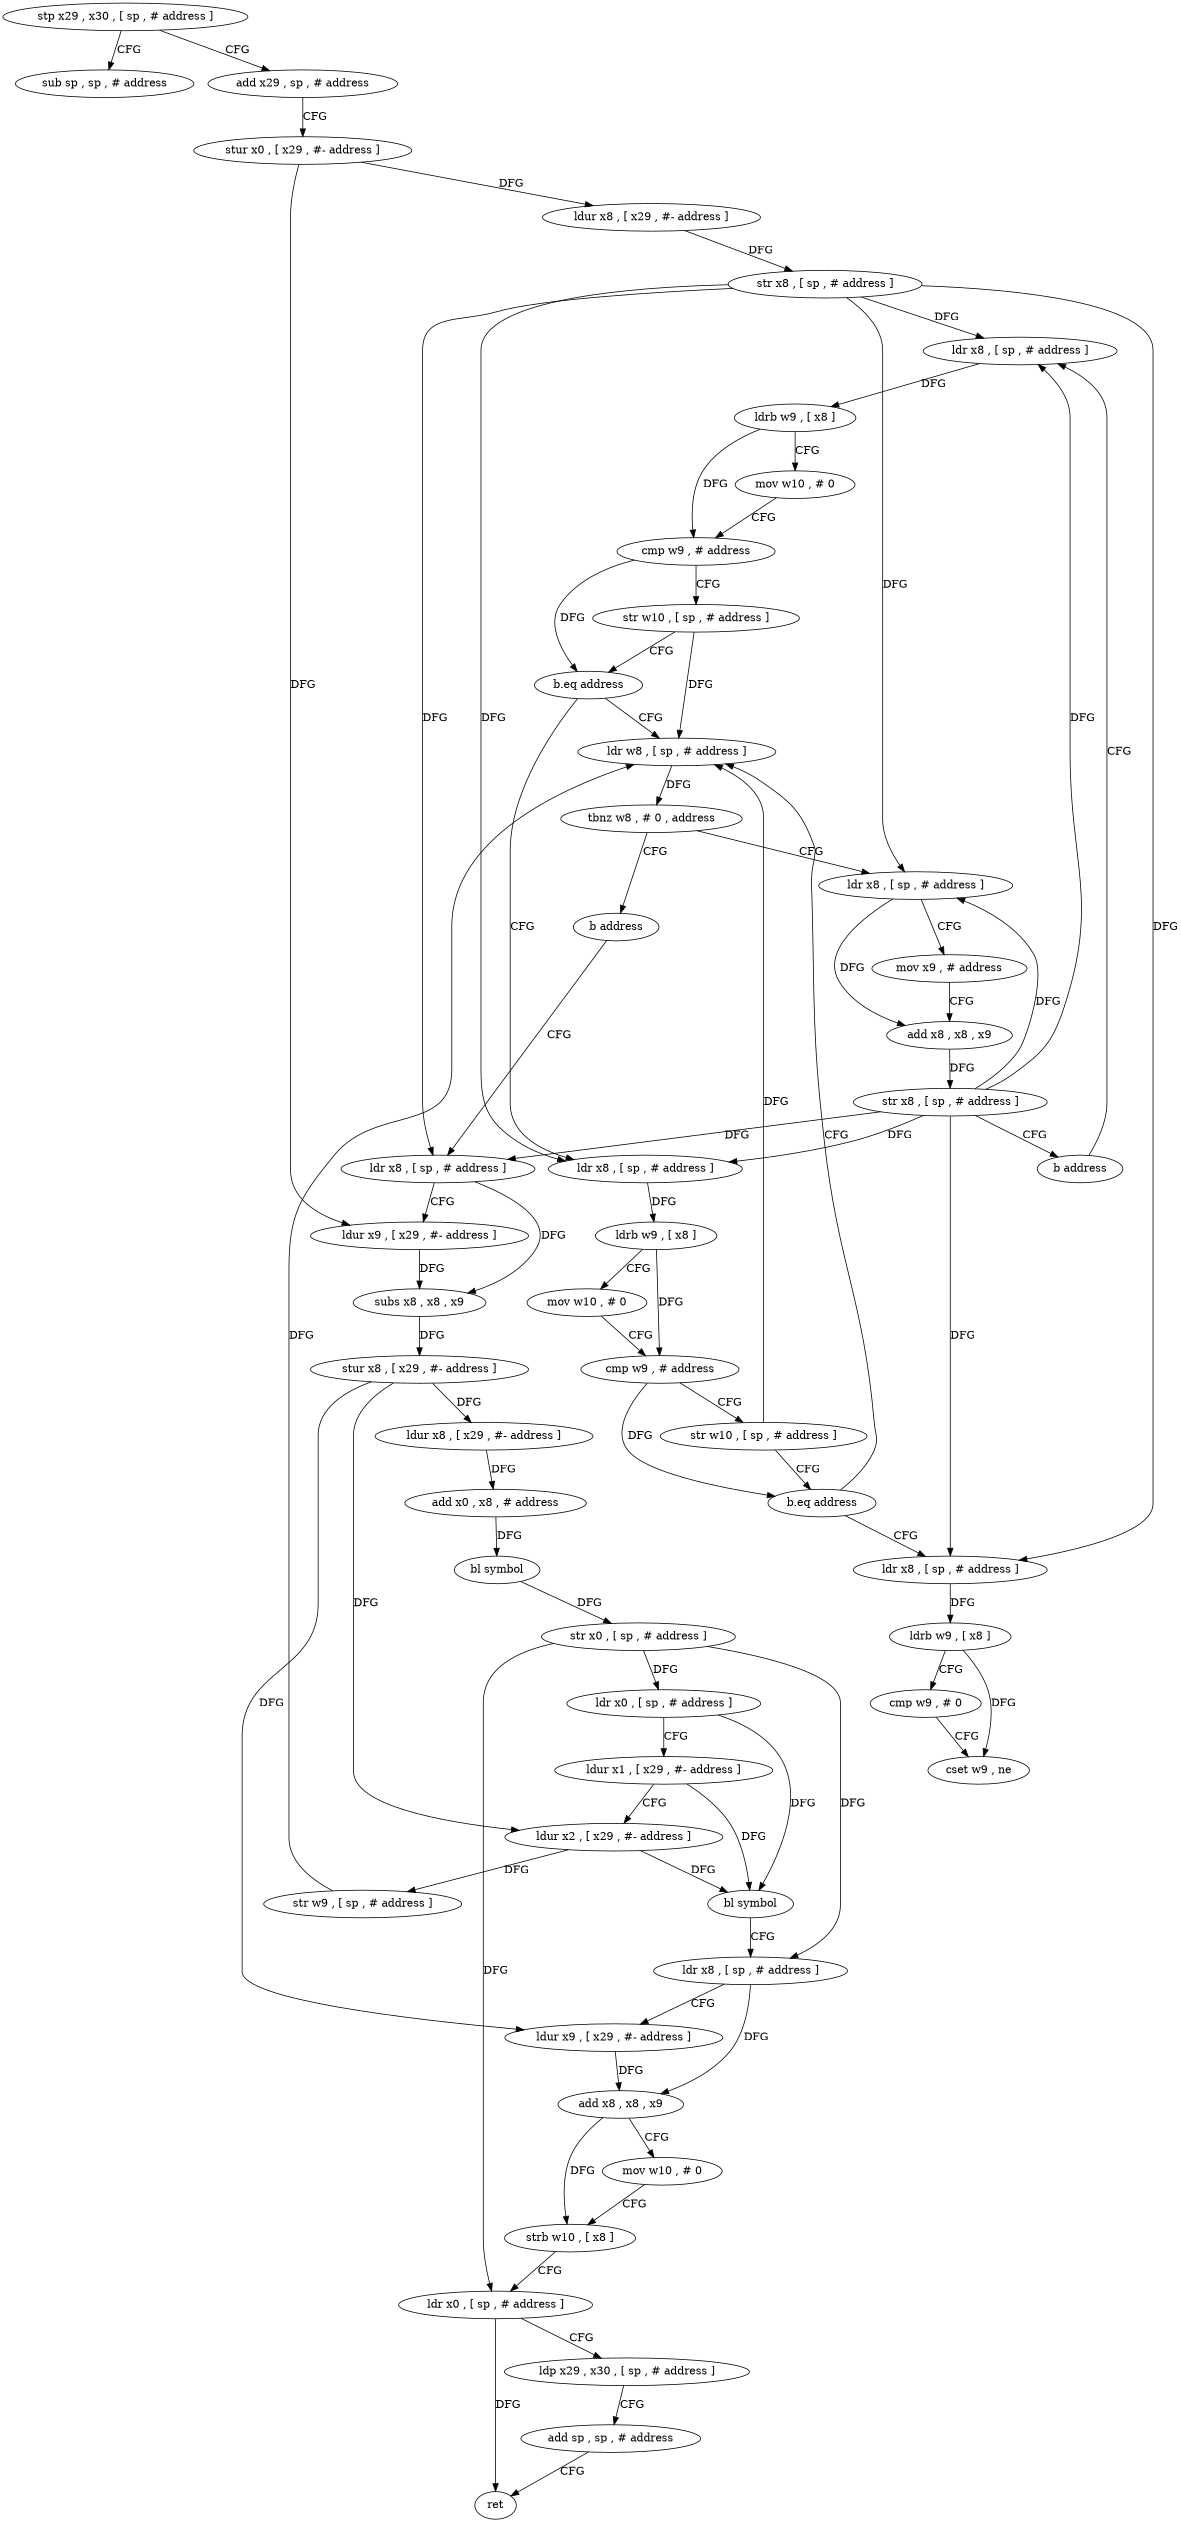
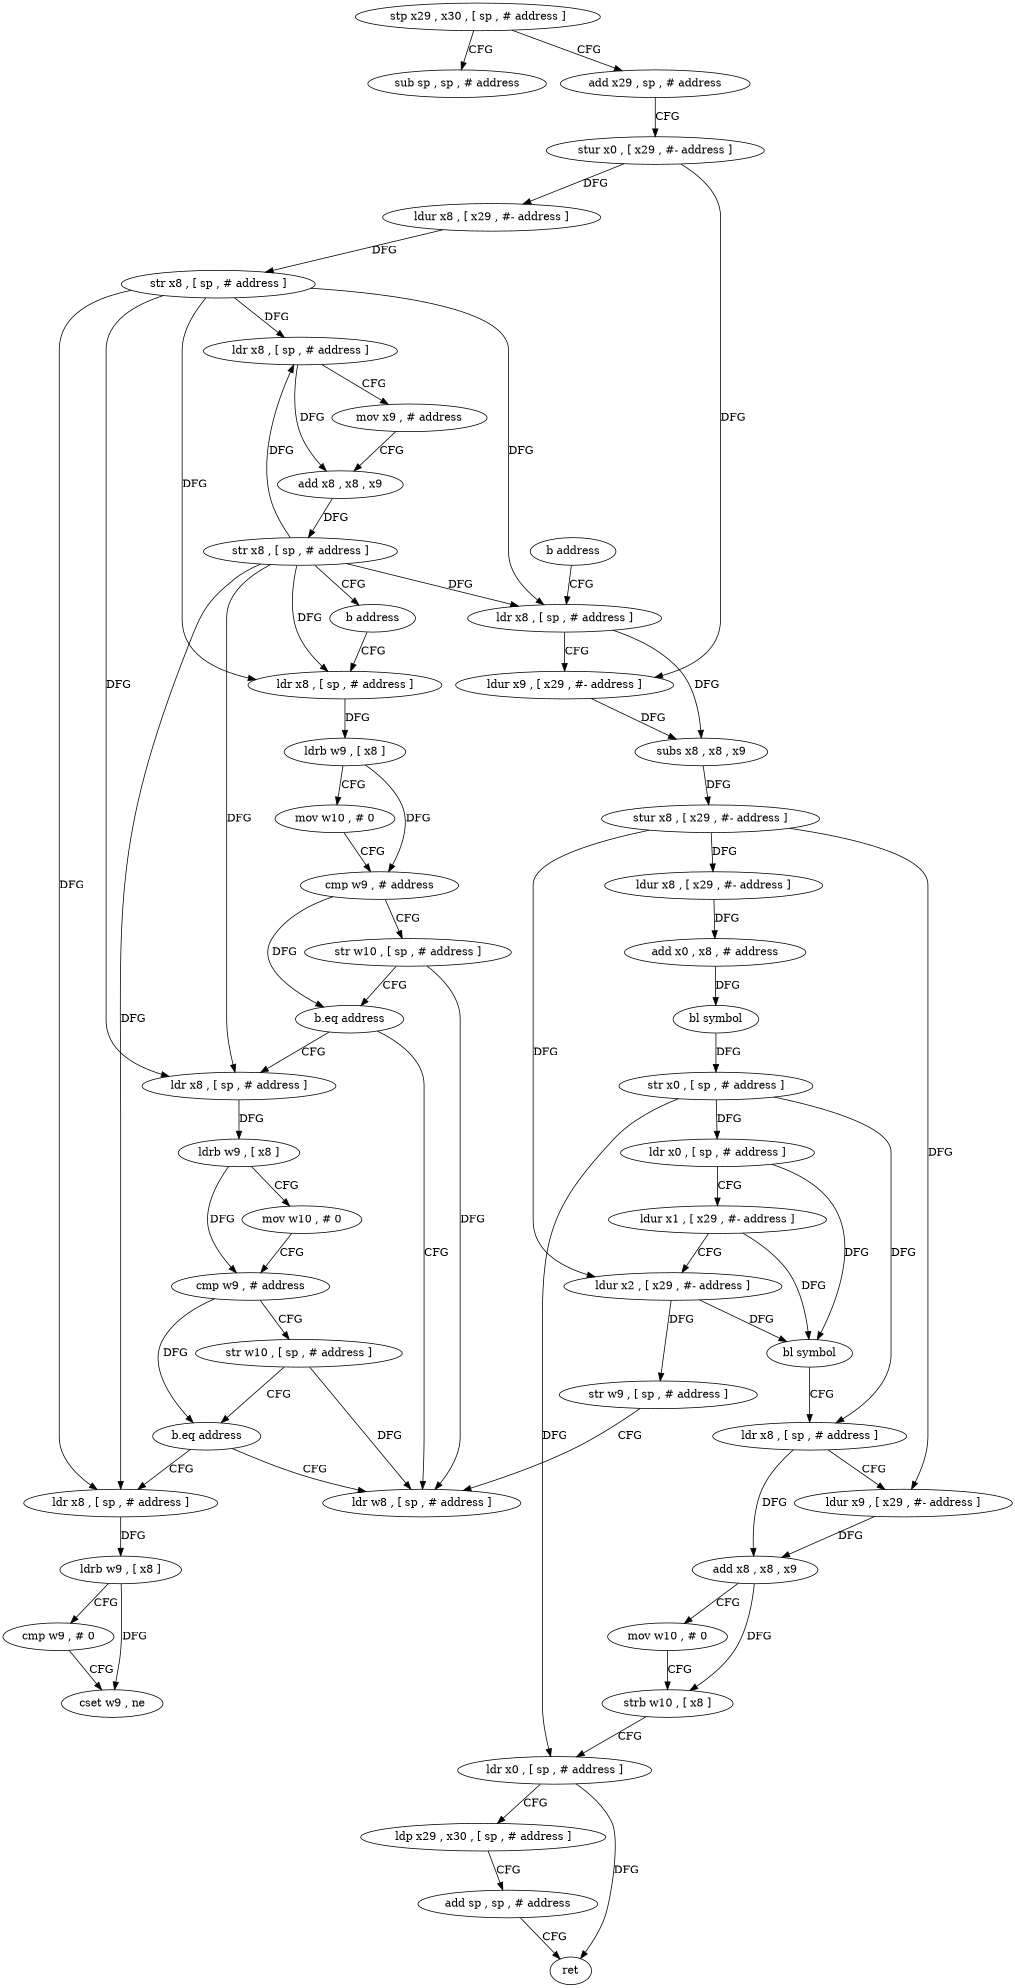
node "tbnz w8 , # 0 , address": removed
edge "str w9 , [ sp , # address ]" -> "ldr w8 , [ sp , # address ]": label "DFG" -> "CFG"
